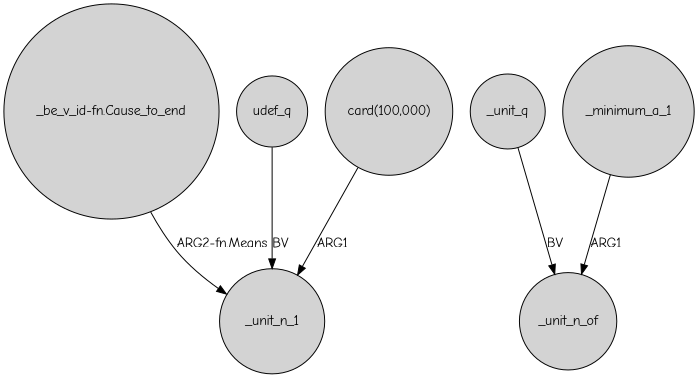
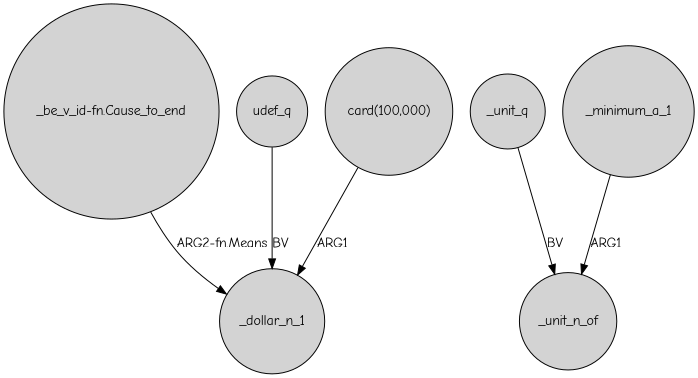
node "_unit_n_1": label "_unit_n_1" -> "_dollar_n_1"
